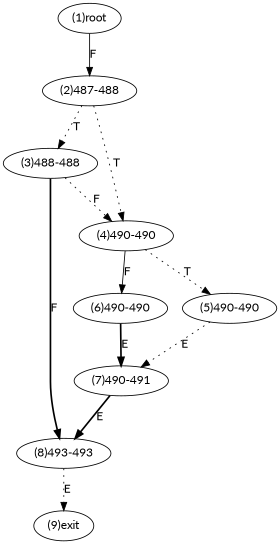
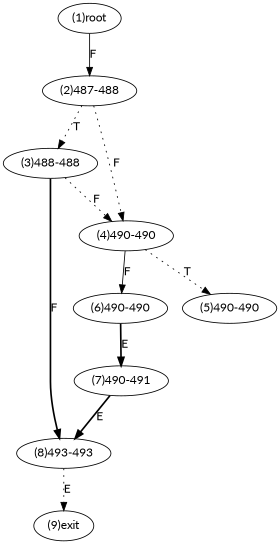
edge "(2)487-488" -> "(4)490-490": label "T" -> "F"
edge "(5)490-490" -> "(7)490-491": removed, label "E"
